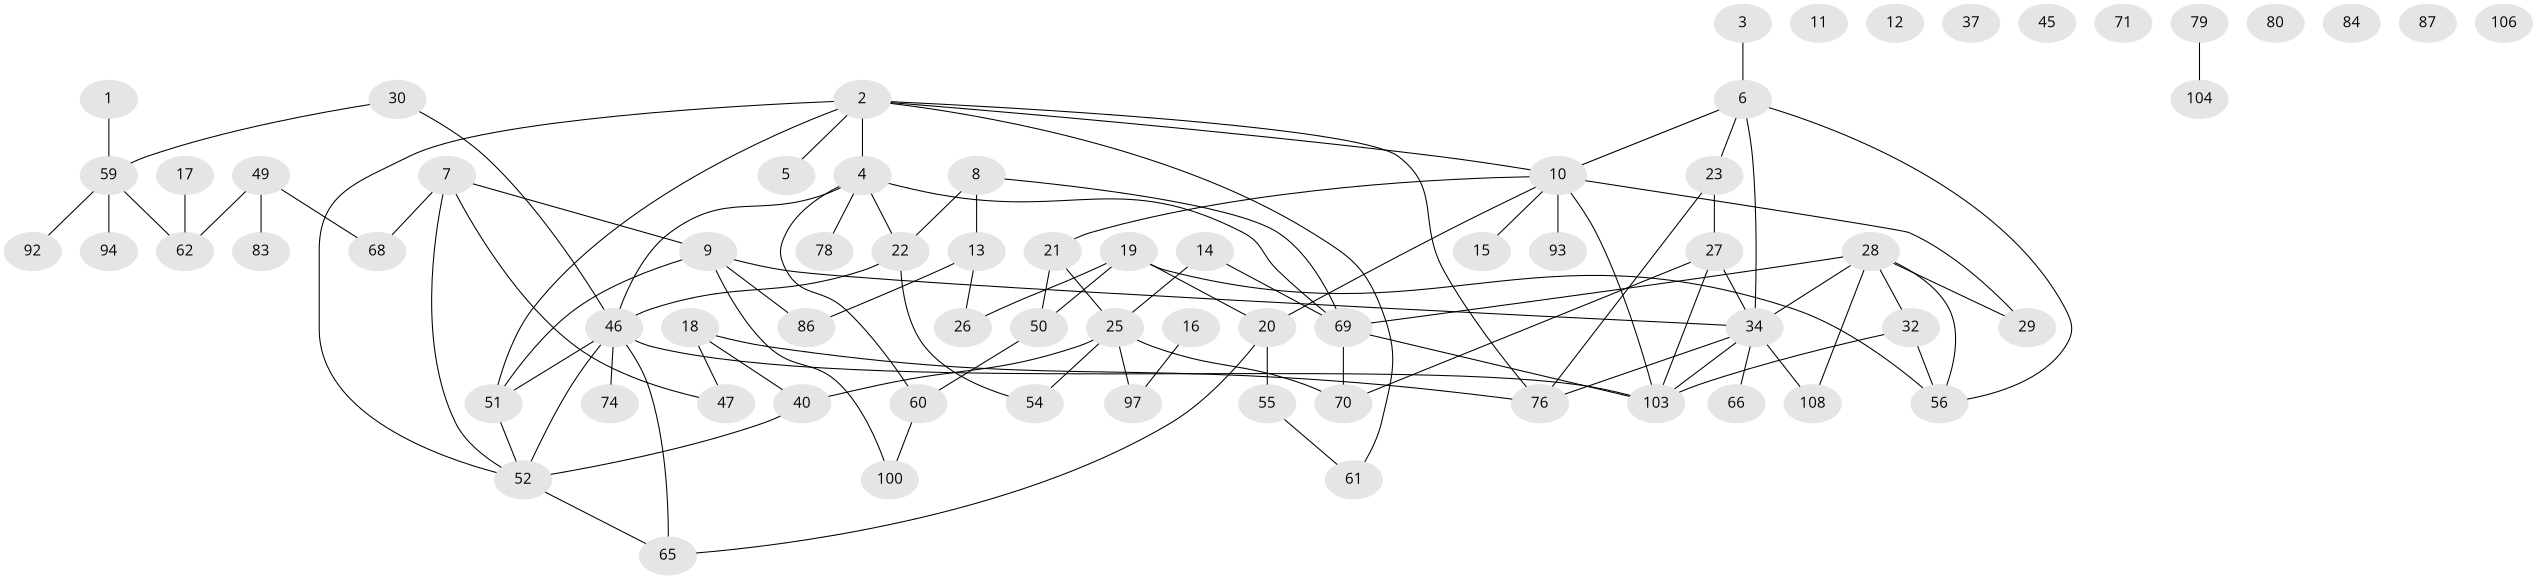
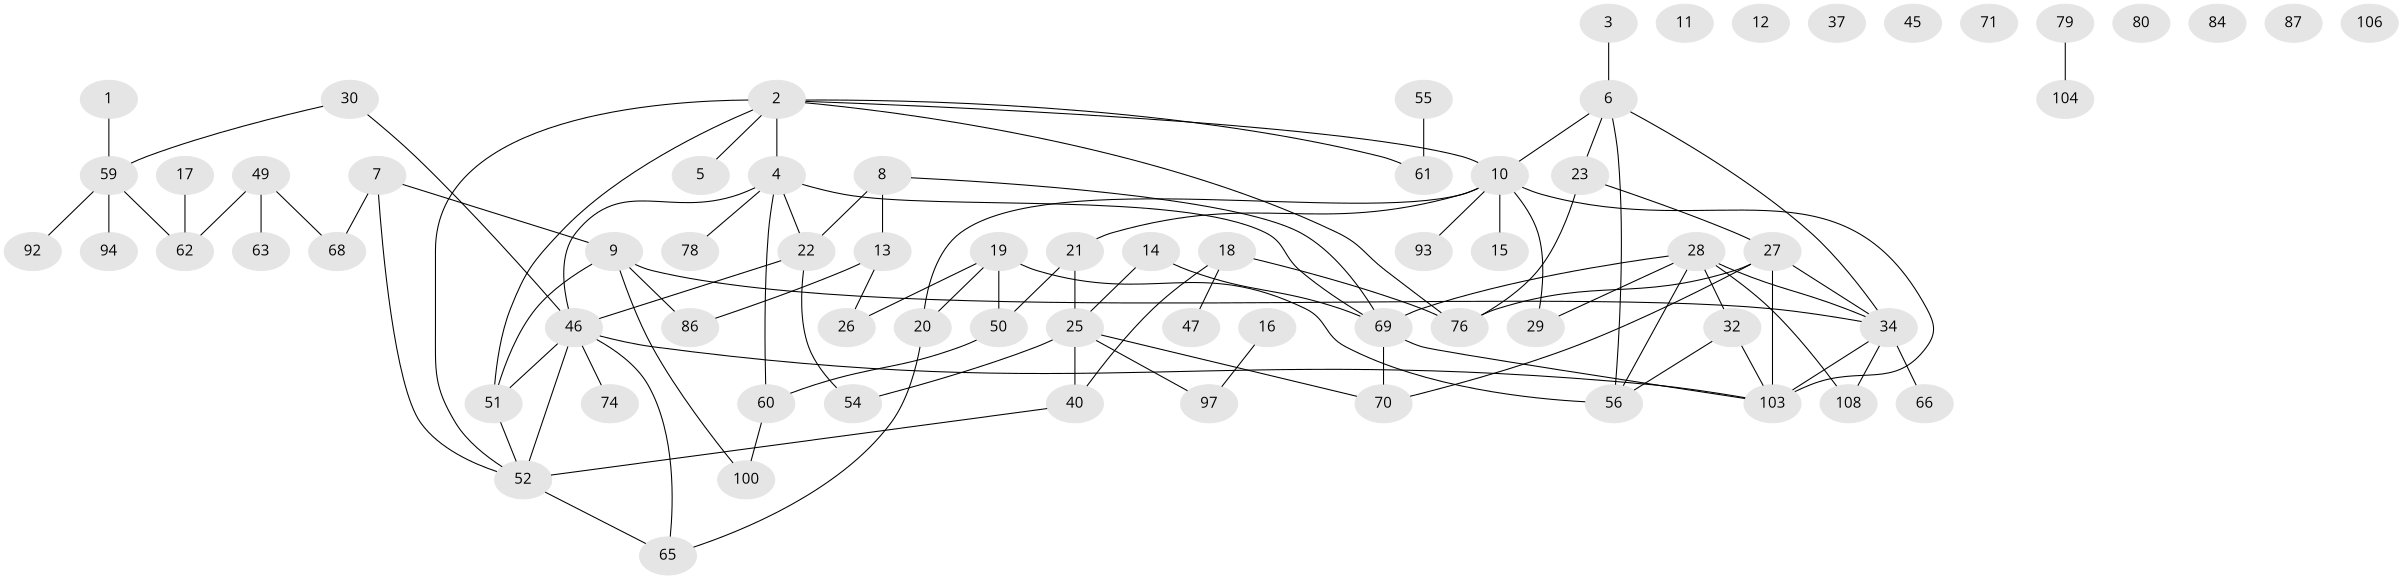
node "83": label "83" -> "63"
edge "7" -- "47": removed
edge "34" -- "76": now "27" -- "76"
edge "20" -- "55": removed
